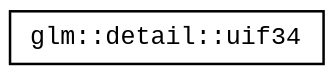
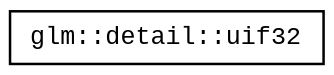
node "glm::detail::uif34": label "glm::detail::uif34" -> "glm::detail::uif32"
